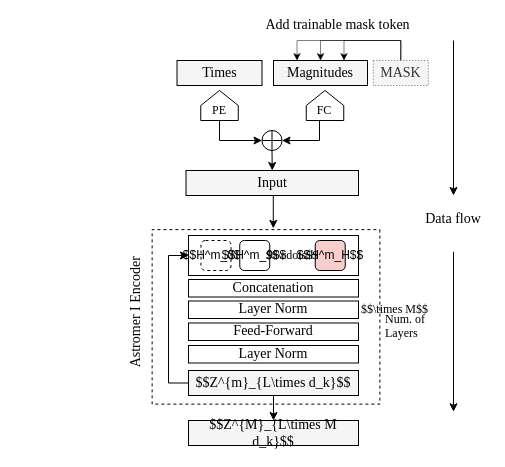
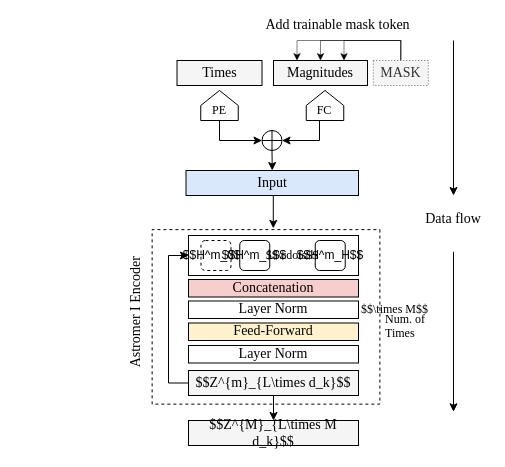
node "Input": fillcolor #f5f5f5 -> #dae8fc
node "$$H^m_9$$": label "$$H^m_9$$" -> "$$H^m_1$$"
node "$$H^m_H$$": fillcolor #f8cecc -> #ffffff
node "Concatenation": fillcolor #ffffff -> #f8cecc
node "Num. of Layers": label "Num. of Layers" -> "Num. of Times"
node "Feed-Forward": fillcolor #ffffff -> #fff2cc
